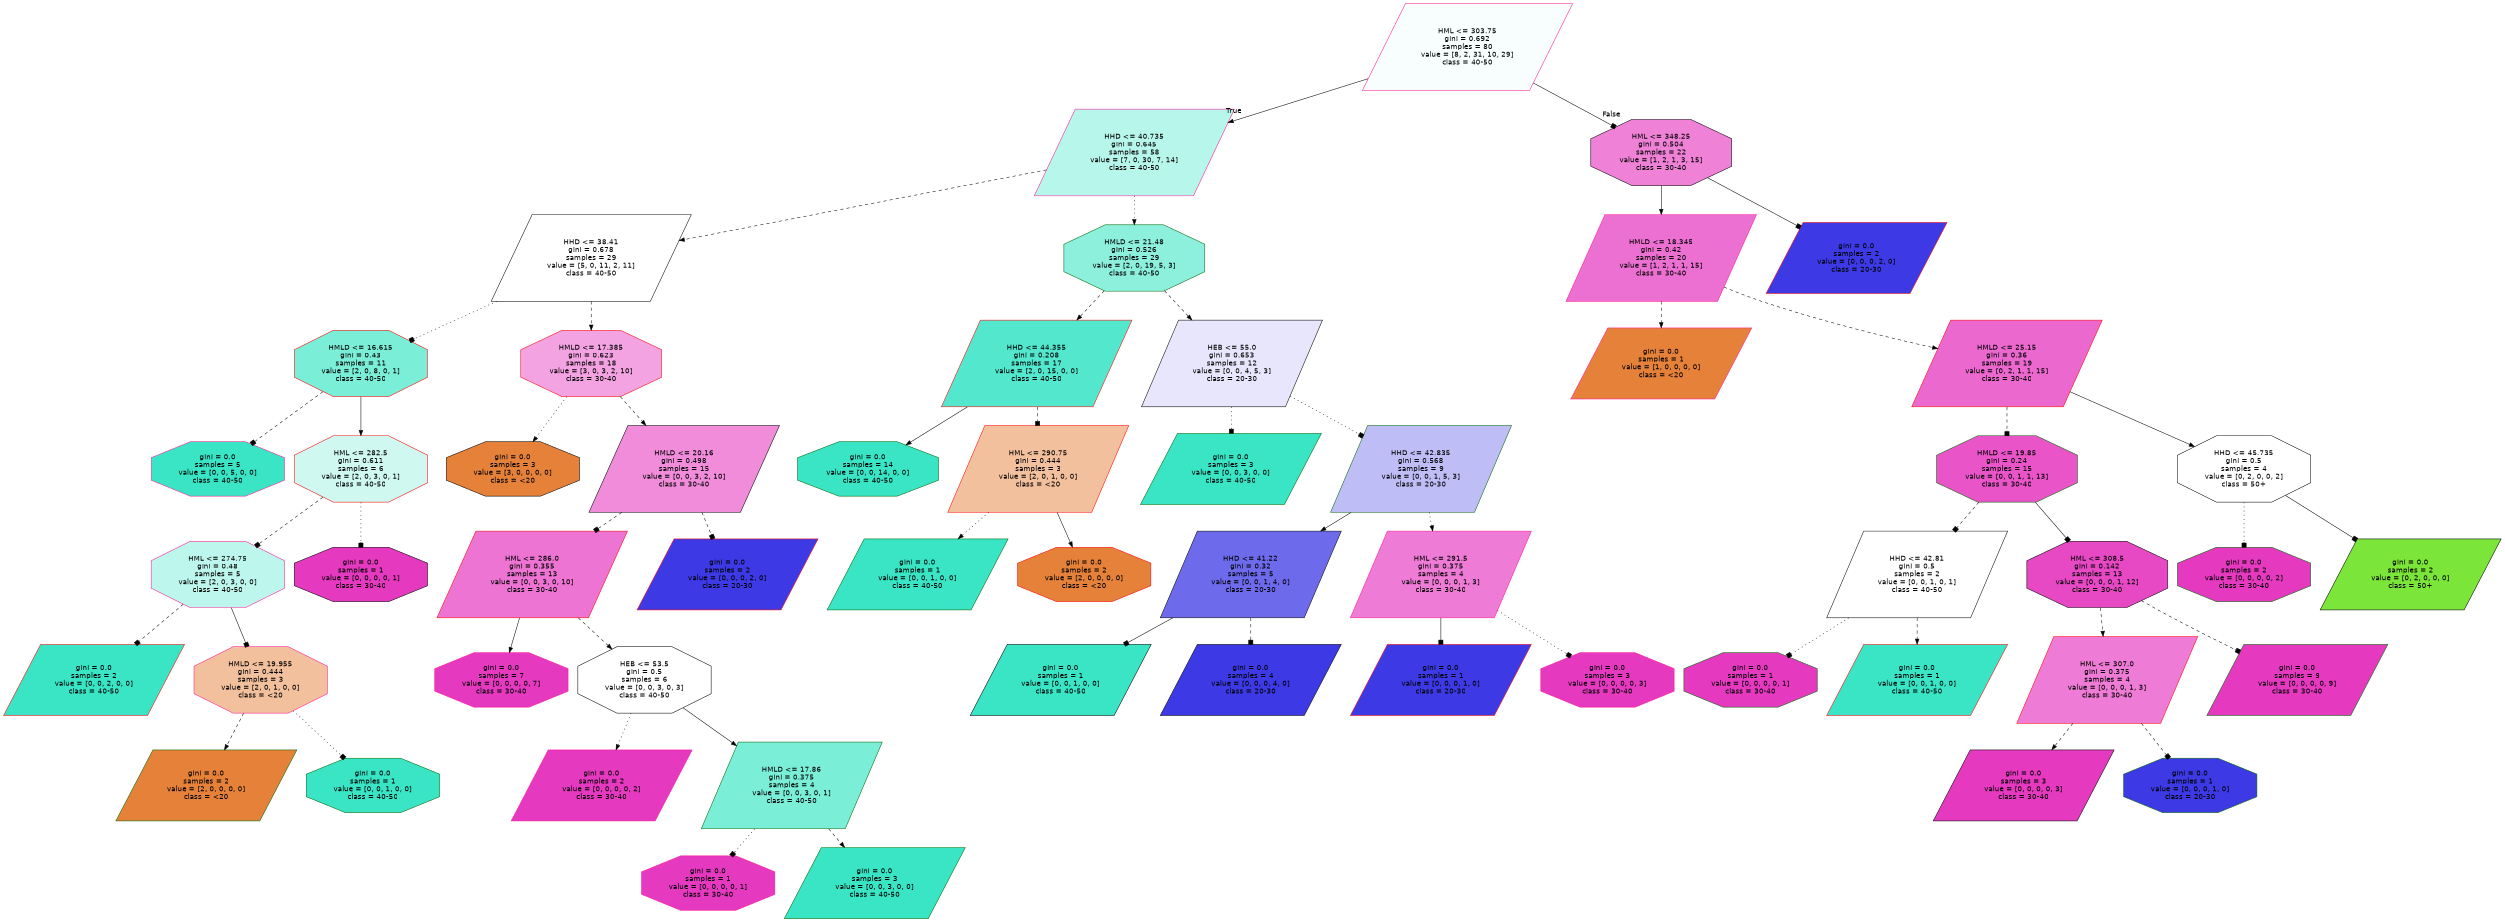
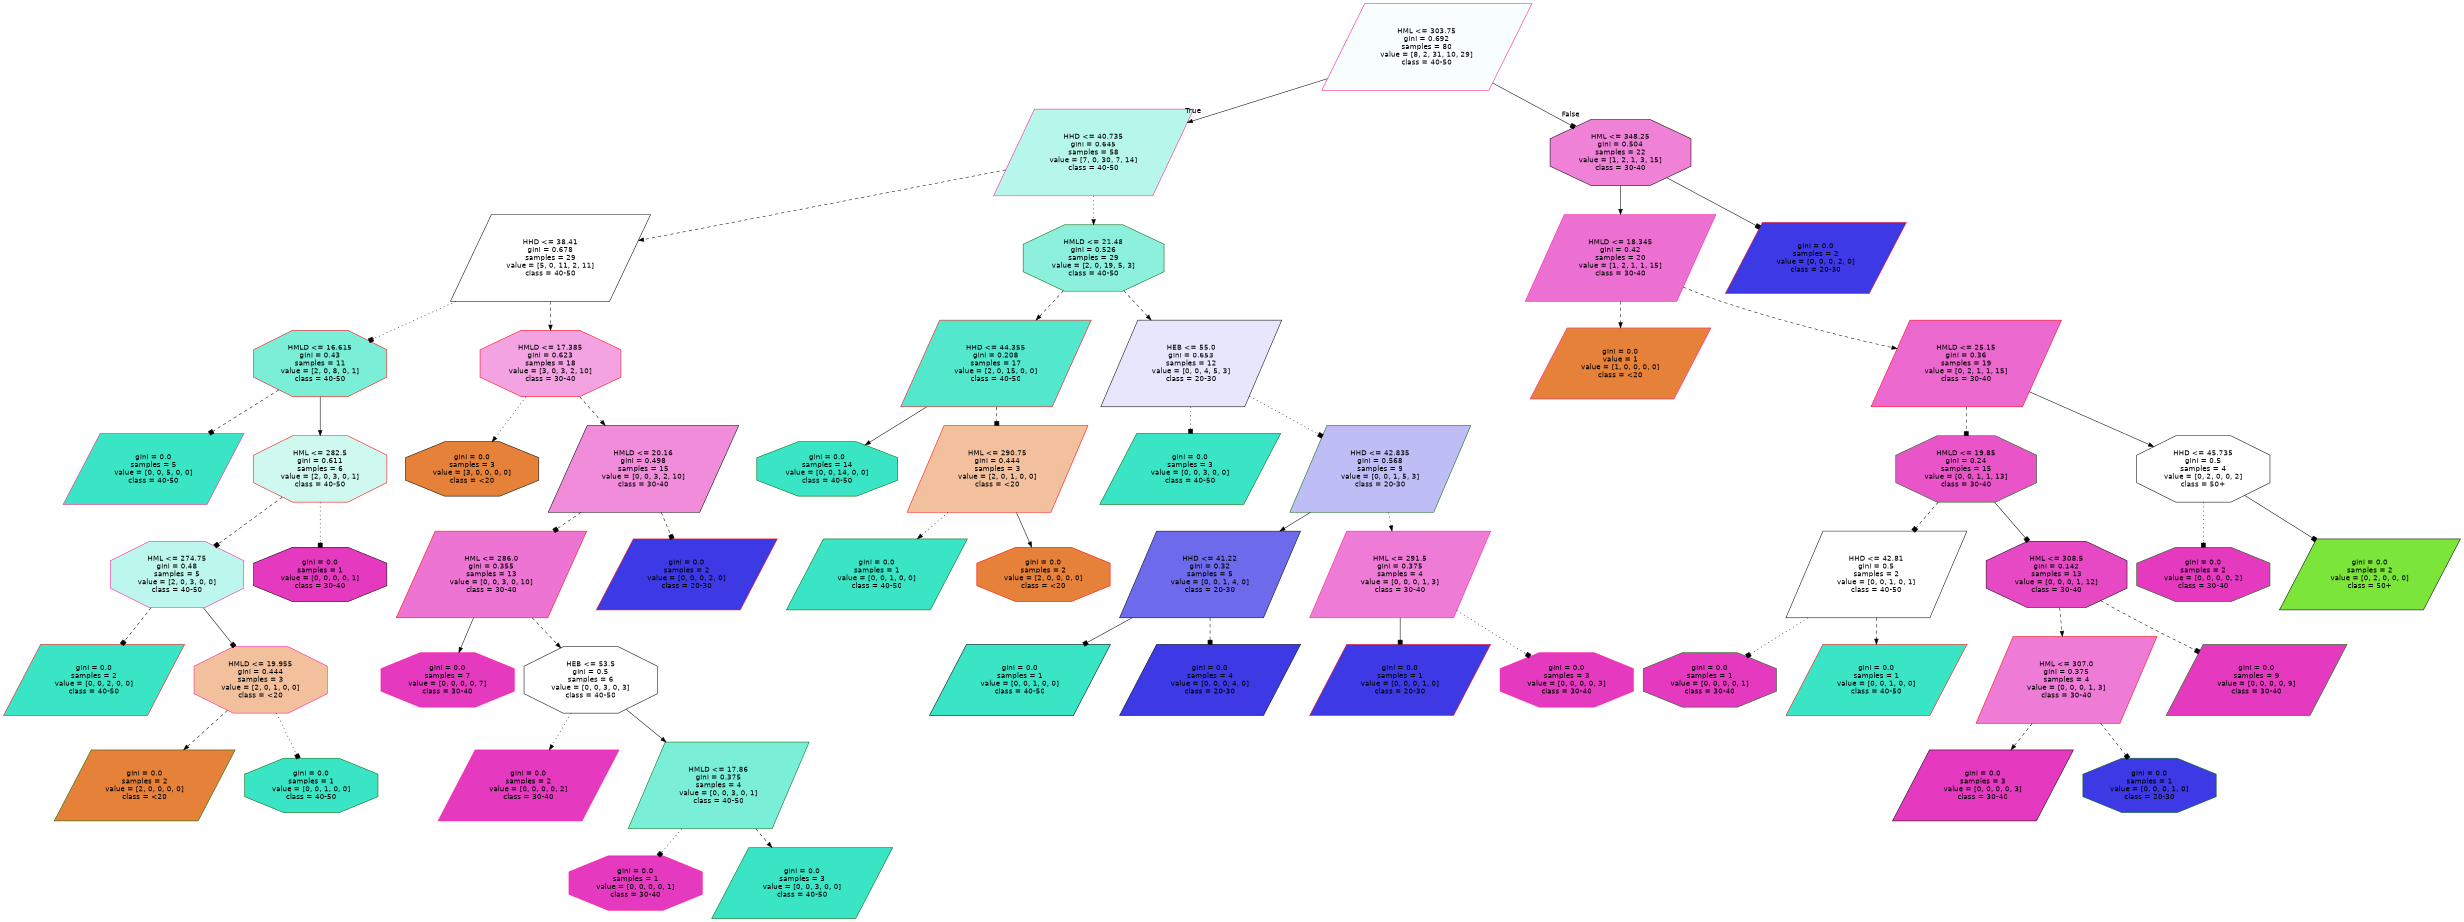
node "gini = 0.0 samples = 1 value = [1, 0, 0, 0, 0] class = <20": label "gini = 0.0 samples = 1 value = [1, 0, 0, 0, 0] class = <20" -> "gini = 0.0 value = 1 value = [1, 0, 0, 0, 0] class = <20"
node "gini = 0.0 samples = 5 value = [0, 0, 5, 0, 0] class = 40-50": shape octagon -> parallelogram
